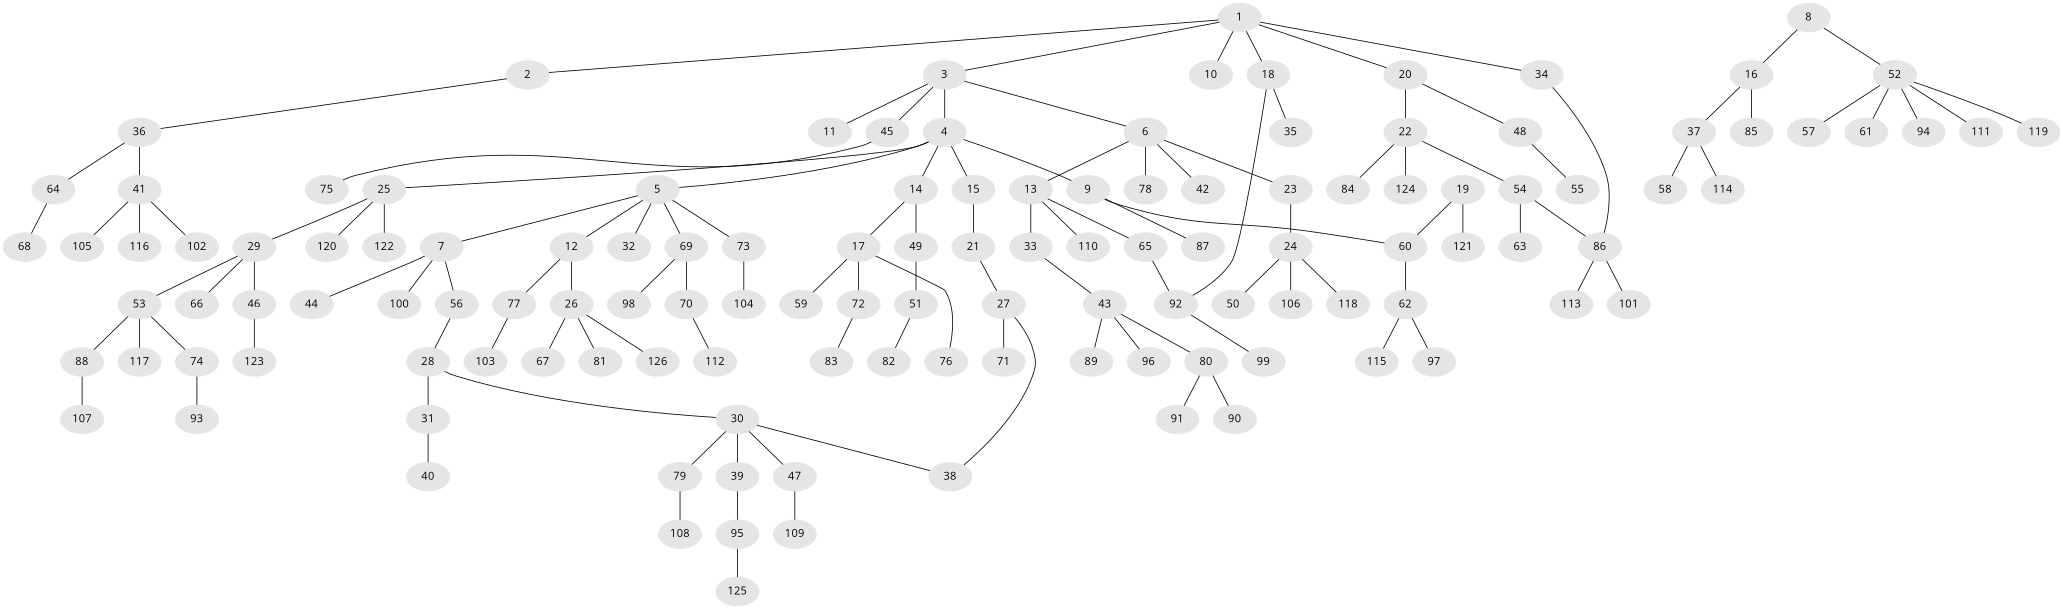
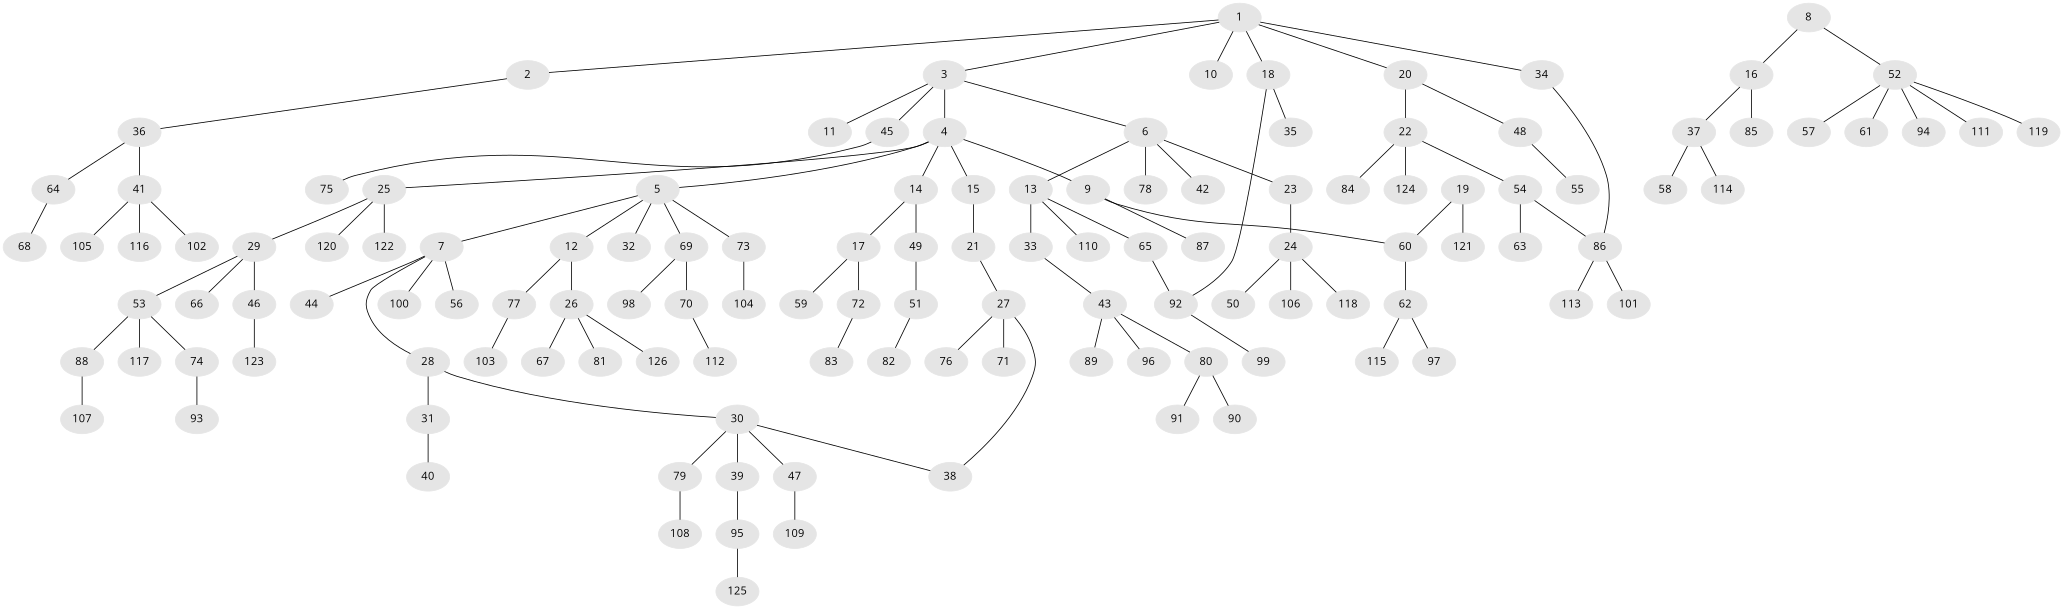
edge "17" -- "76": now "27" -- "76"
edge "56" -- "28": now "7" -- "28"
